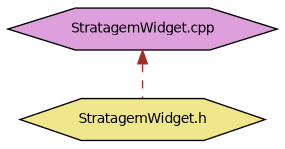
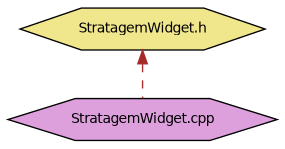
edge "StratagemWidget.h" -> "StratagemWidget.cpp": reversed
